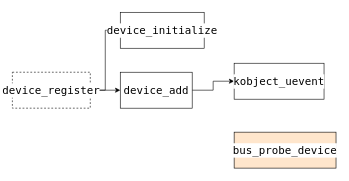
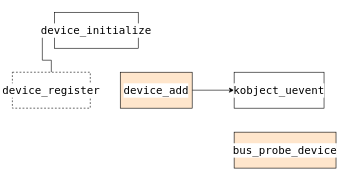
node "device_initialize": moved (162, 30) -> (96, 30)
node "kobject_uevent": moved (279, 81) -> (279, 90)
edge "device_register" -> "device_add": removed
node "device_add": fillcolor #ffffff -> #ffe6cc
